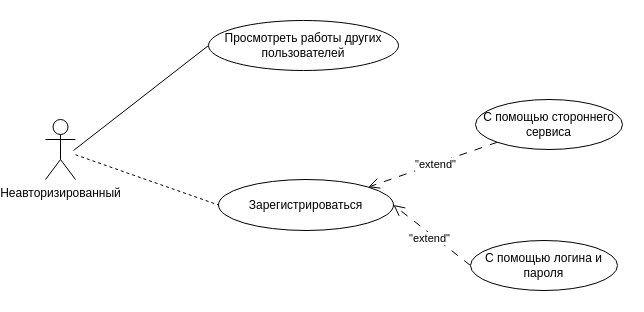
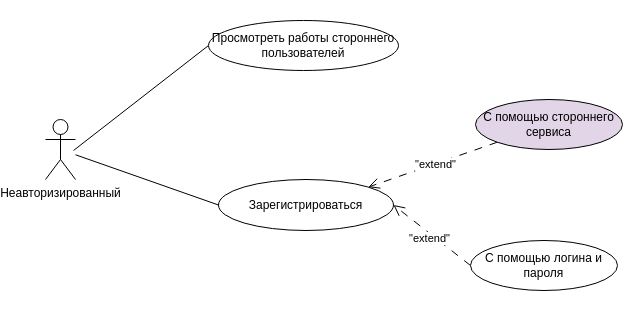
node "Просмотреть работы других пользователей": label "Просмотреть работы других пользователей" -> "Просмотреть работы стороннего пользователей"
node "С помощью стороннего сервиса": fillcolor #ffffff -> #e1d5e7
edge "Неавторизированный" -- "Зарегистрироваться": style dashed -> solid
